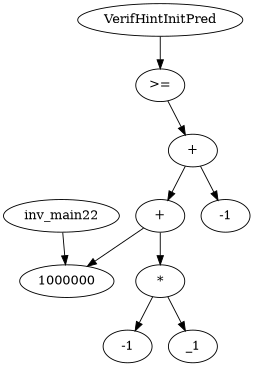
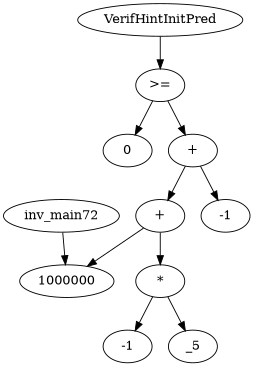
node "0": added
node "inv_main22": label "inv_main22" -> "inv_main72"
node "_1": label "_1" -> "_5"
